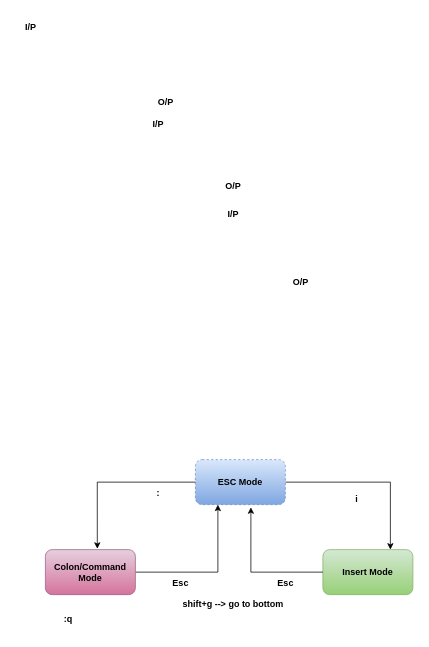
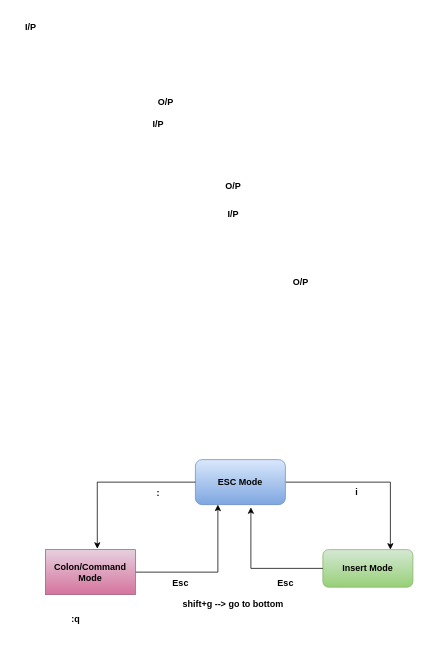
node "ESC Mode": style dashed -> solid
node "i": moved (357, 499) -> (357, 492)
node "Colon/Command Mode": shape rounded rectangle -> rectangle
node "Insert Mode": size 90x45 -> 90x38
node ":q": moved (68, 619) -> (75, 619)
